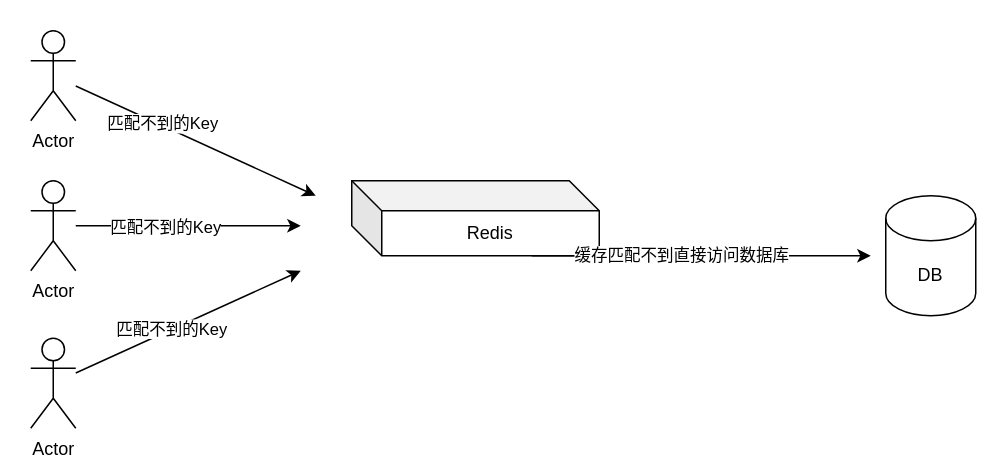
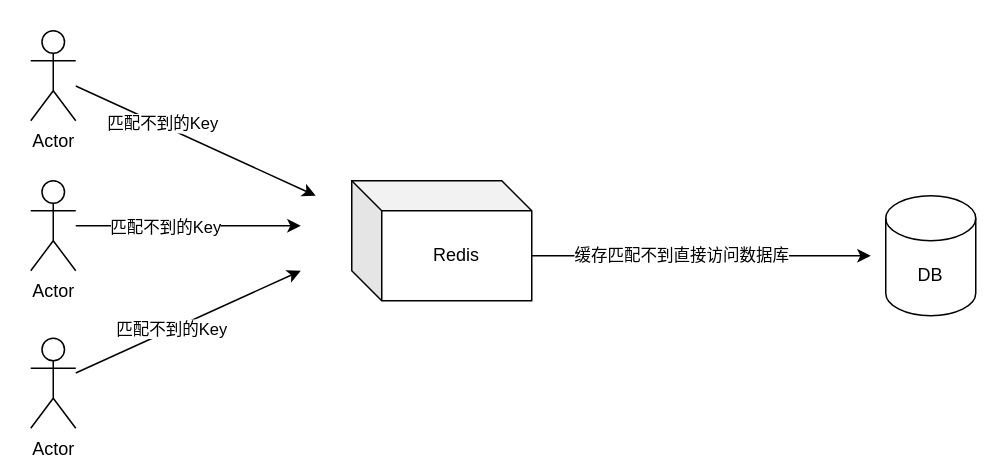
node "Redis": size 248x75 -> 180x120
